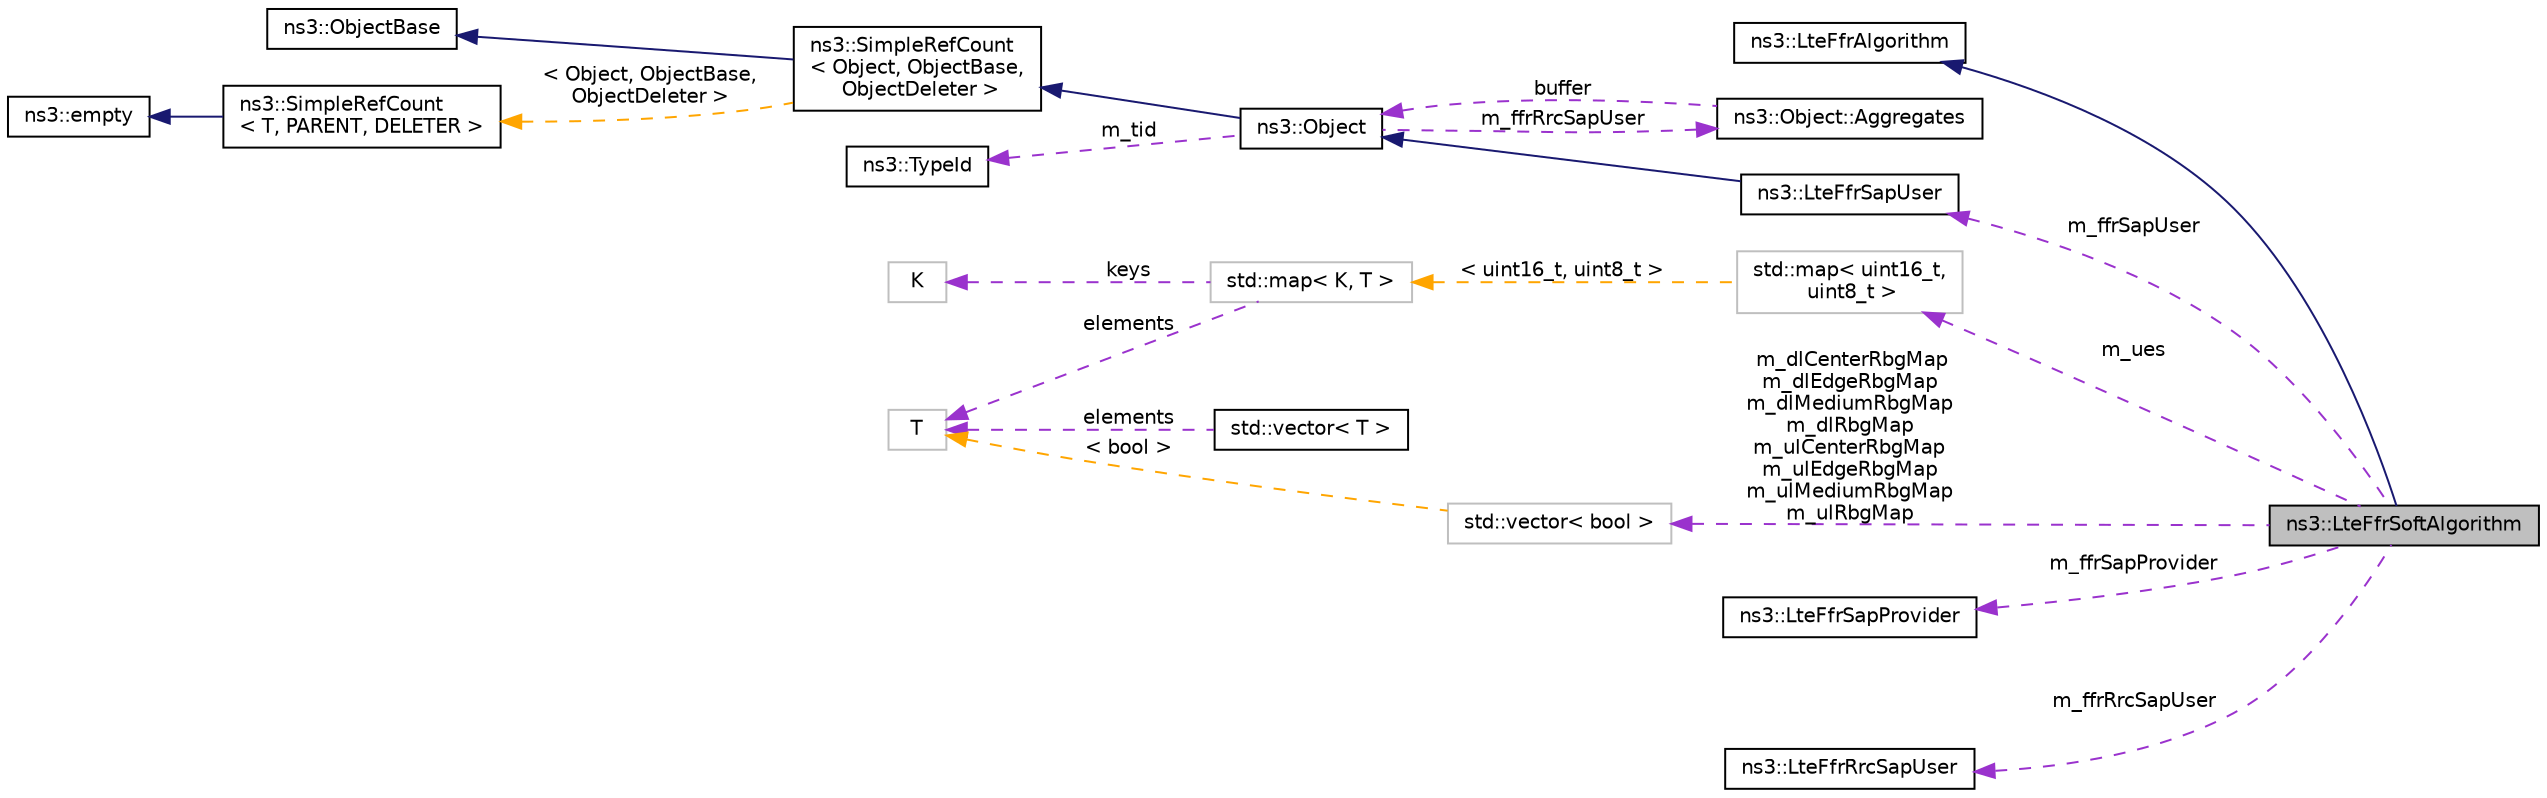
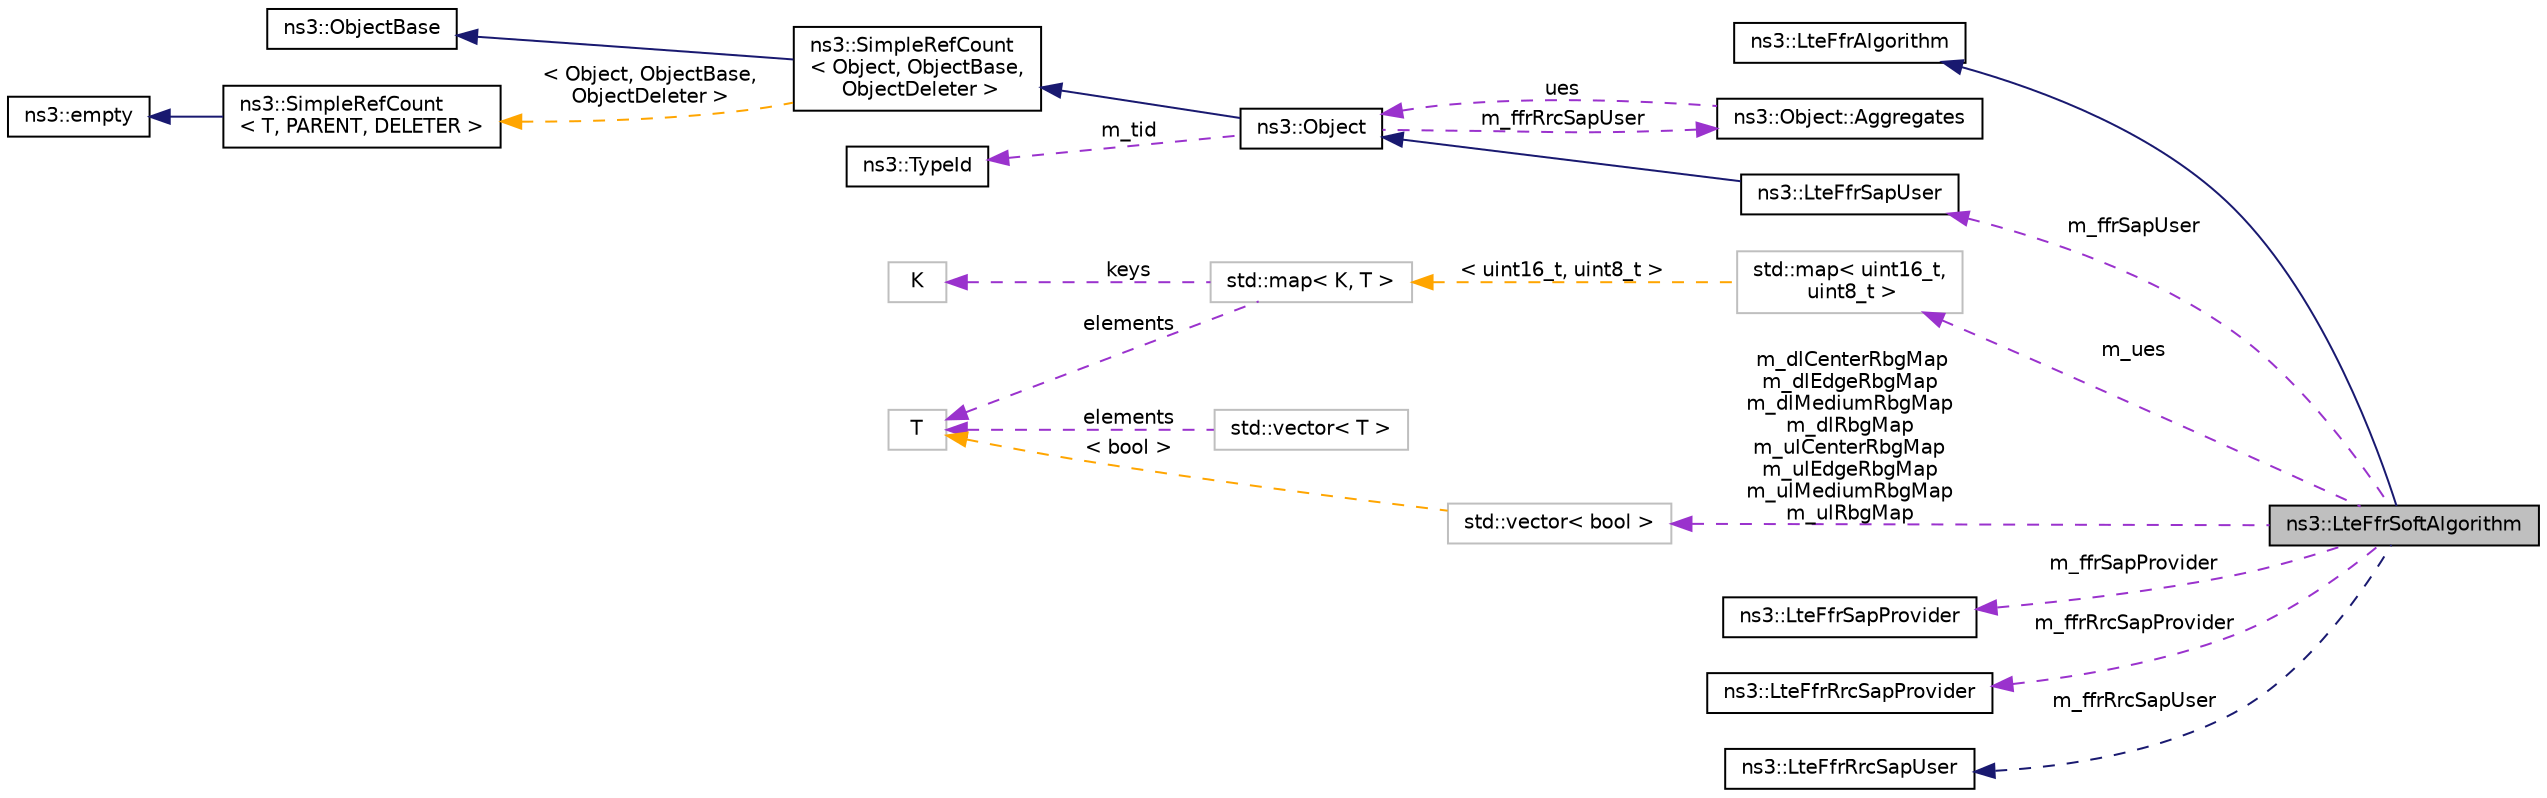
edge "ns3::Object::Aggregates" -> "ns3::Object": label " buffer" -> " ues"
node "std::vector< T >": color black -> grey75
node "ns3::LteFfrRrcSapProvider": added
edge "ns3::LteFfrSoftAlgorithm" -> "ns3::LteFfrRrcSapUser": color darkorchid3 -> midnightblue
